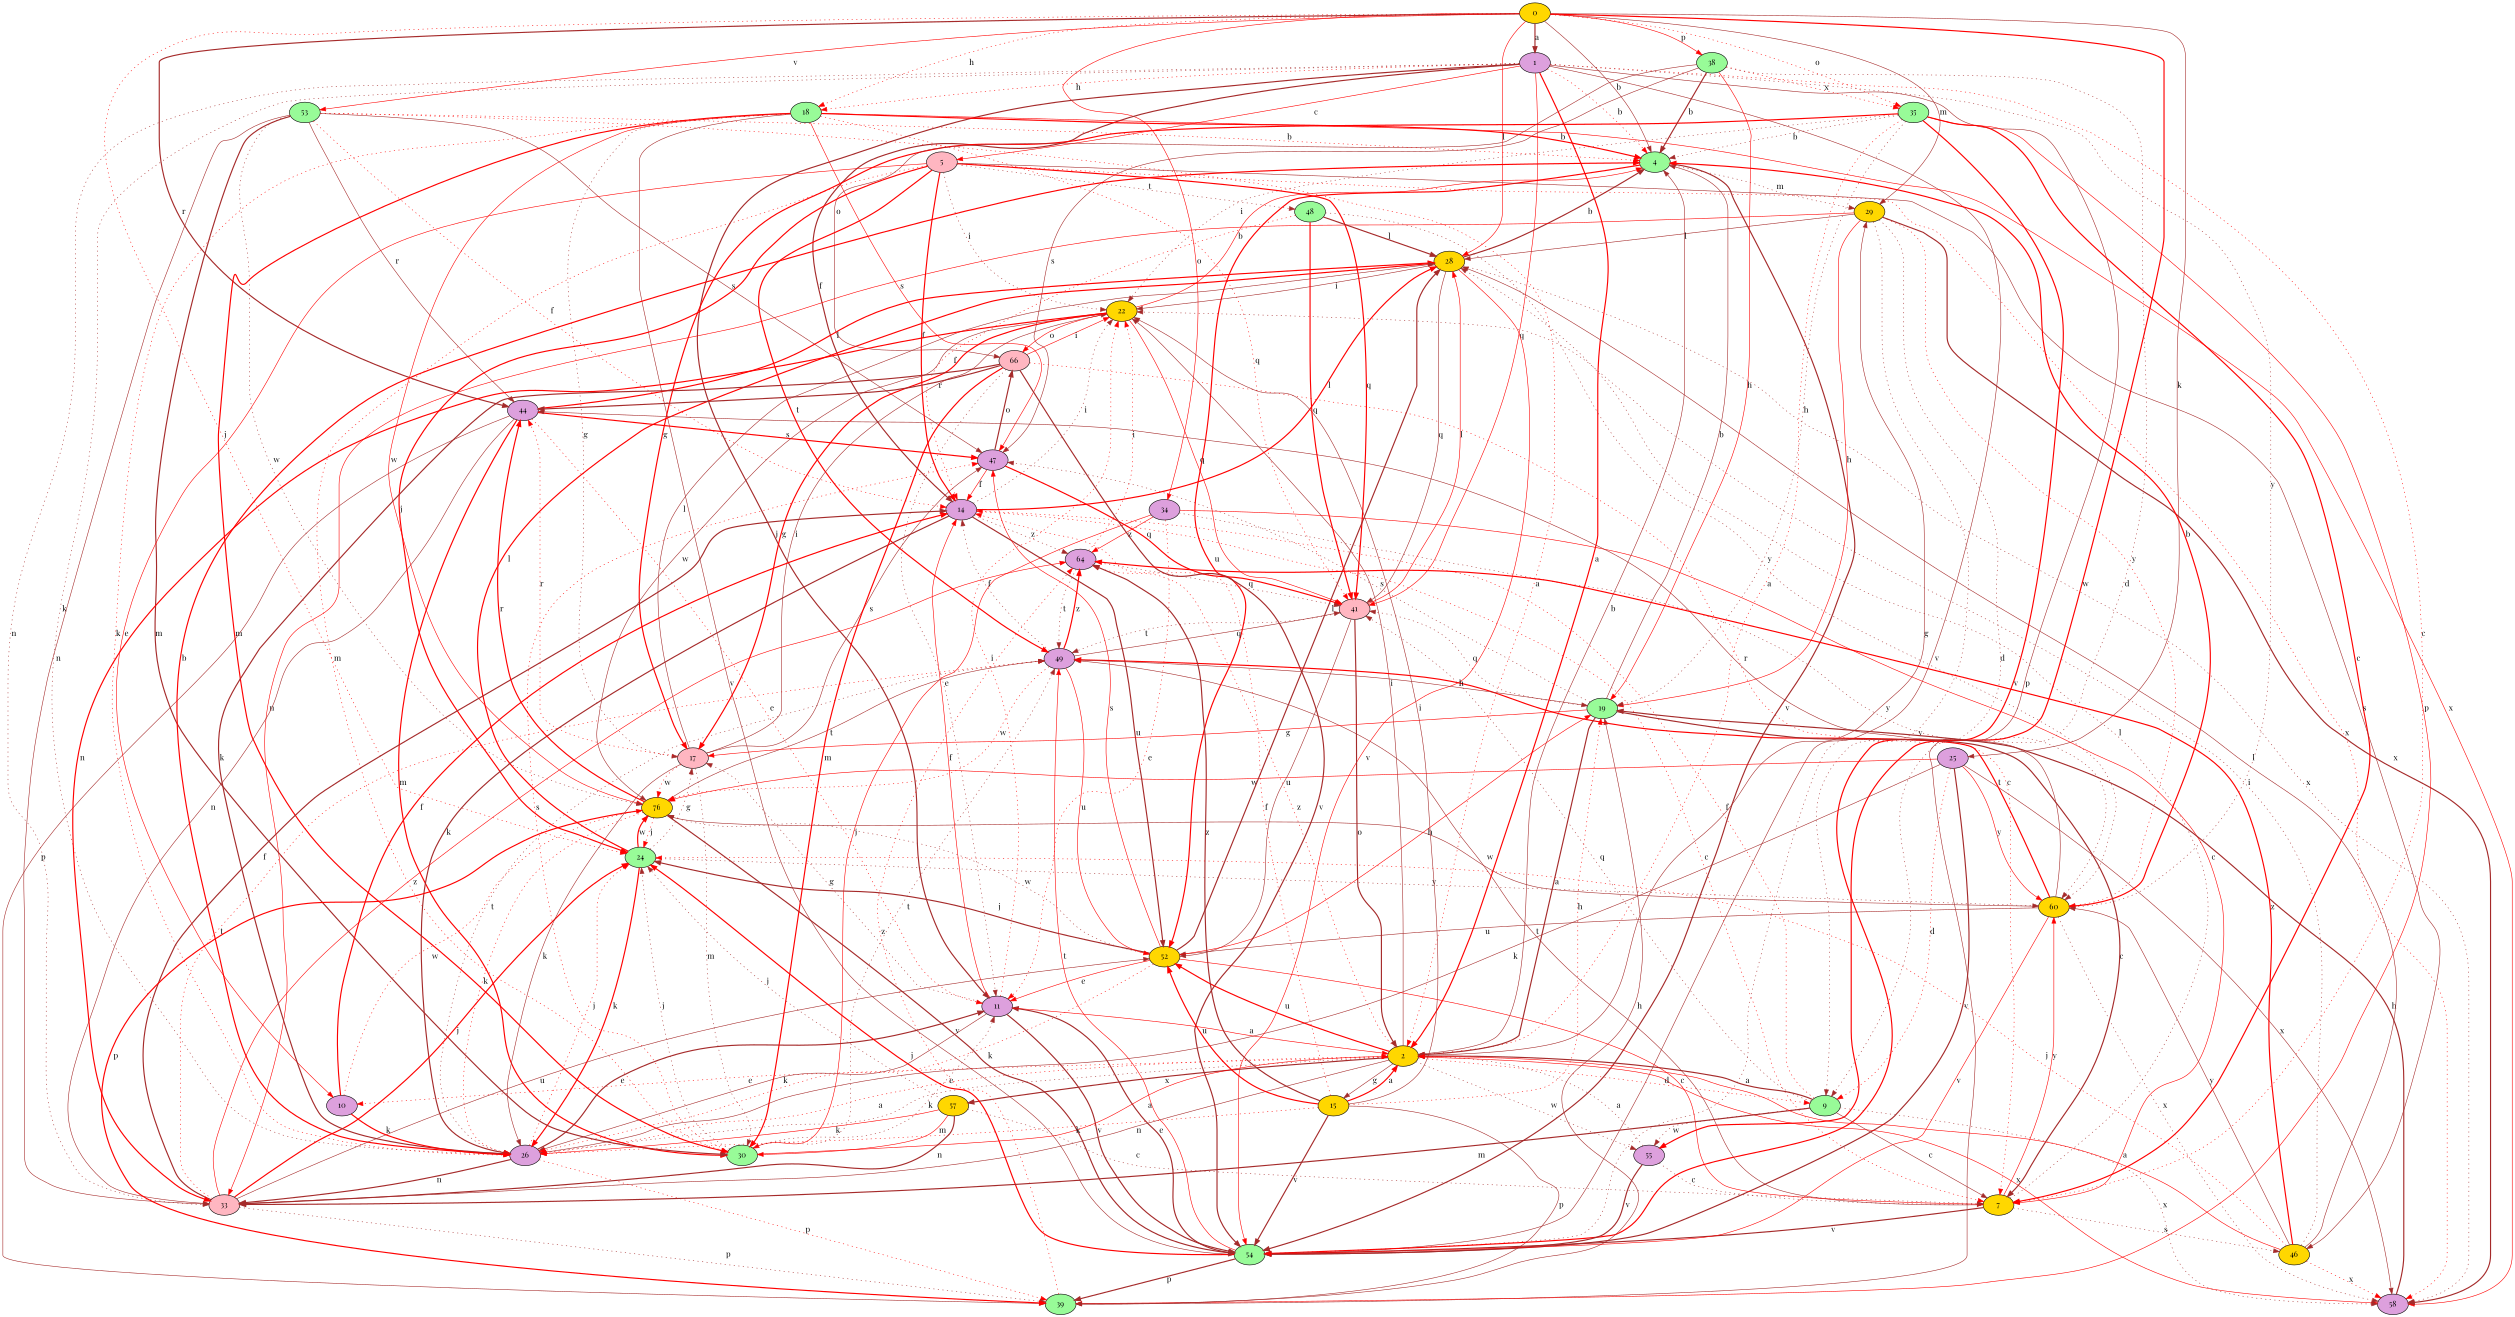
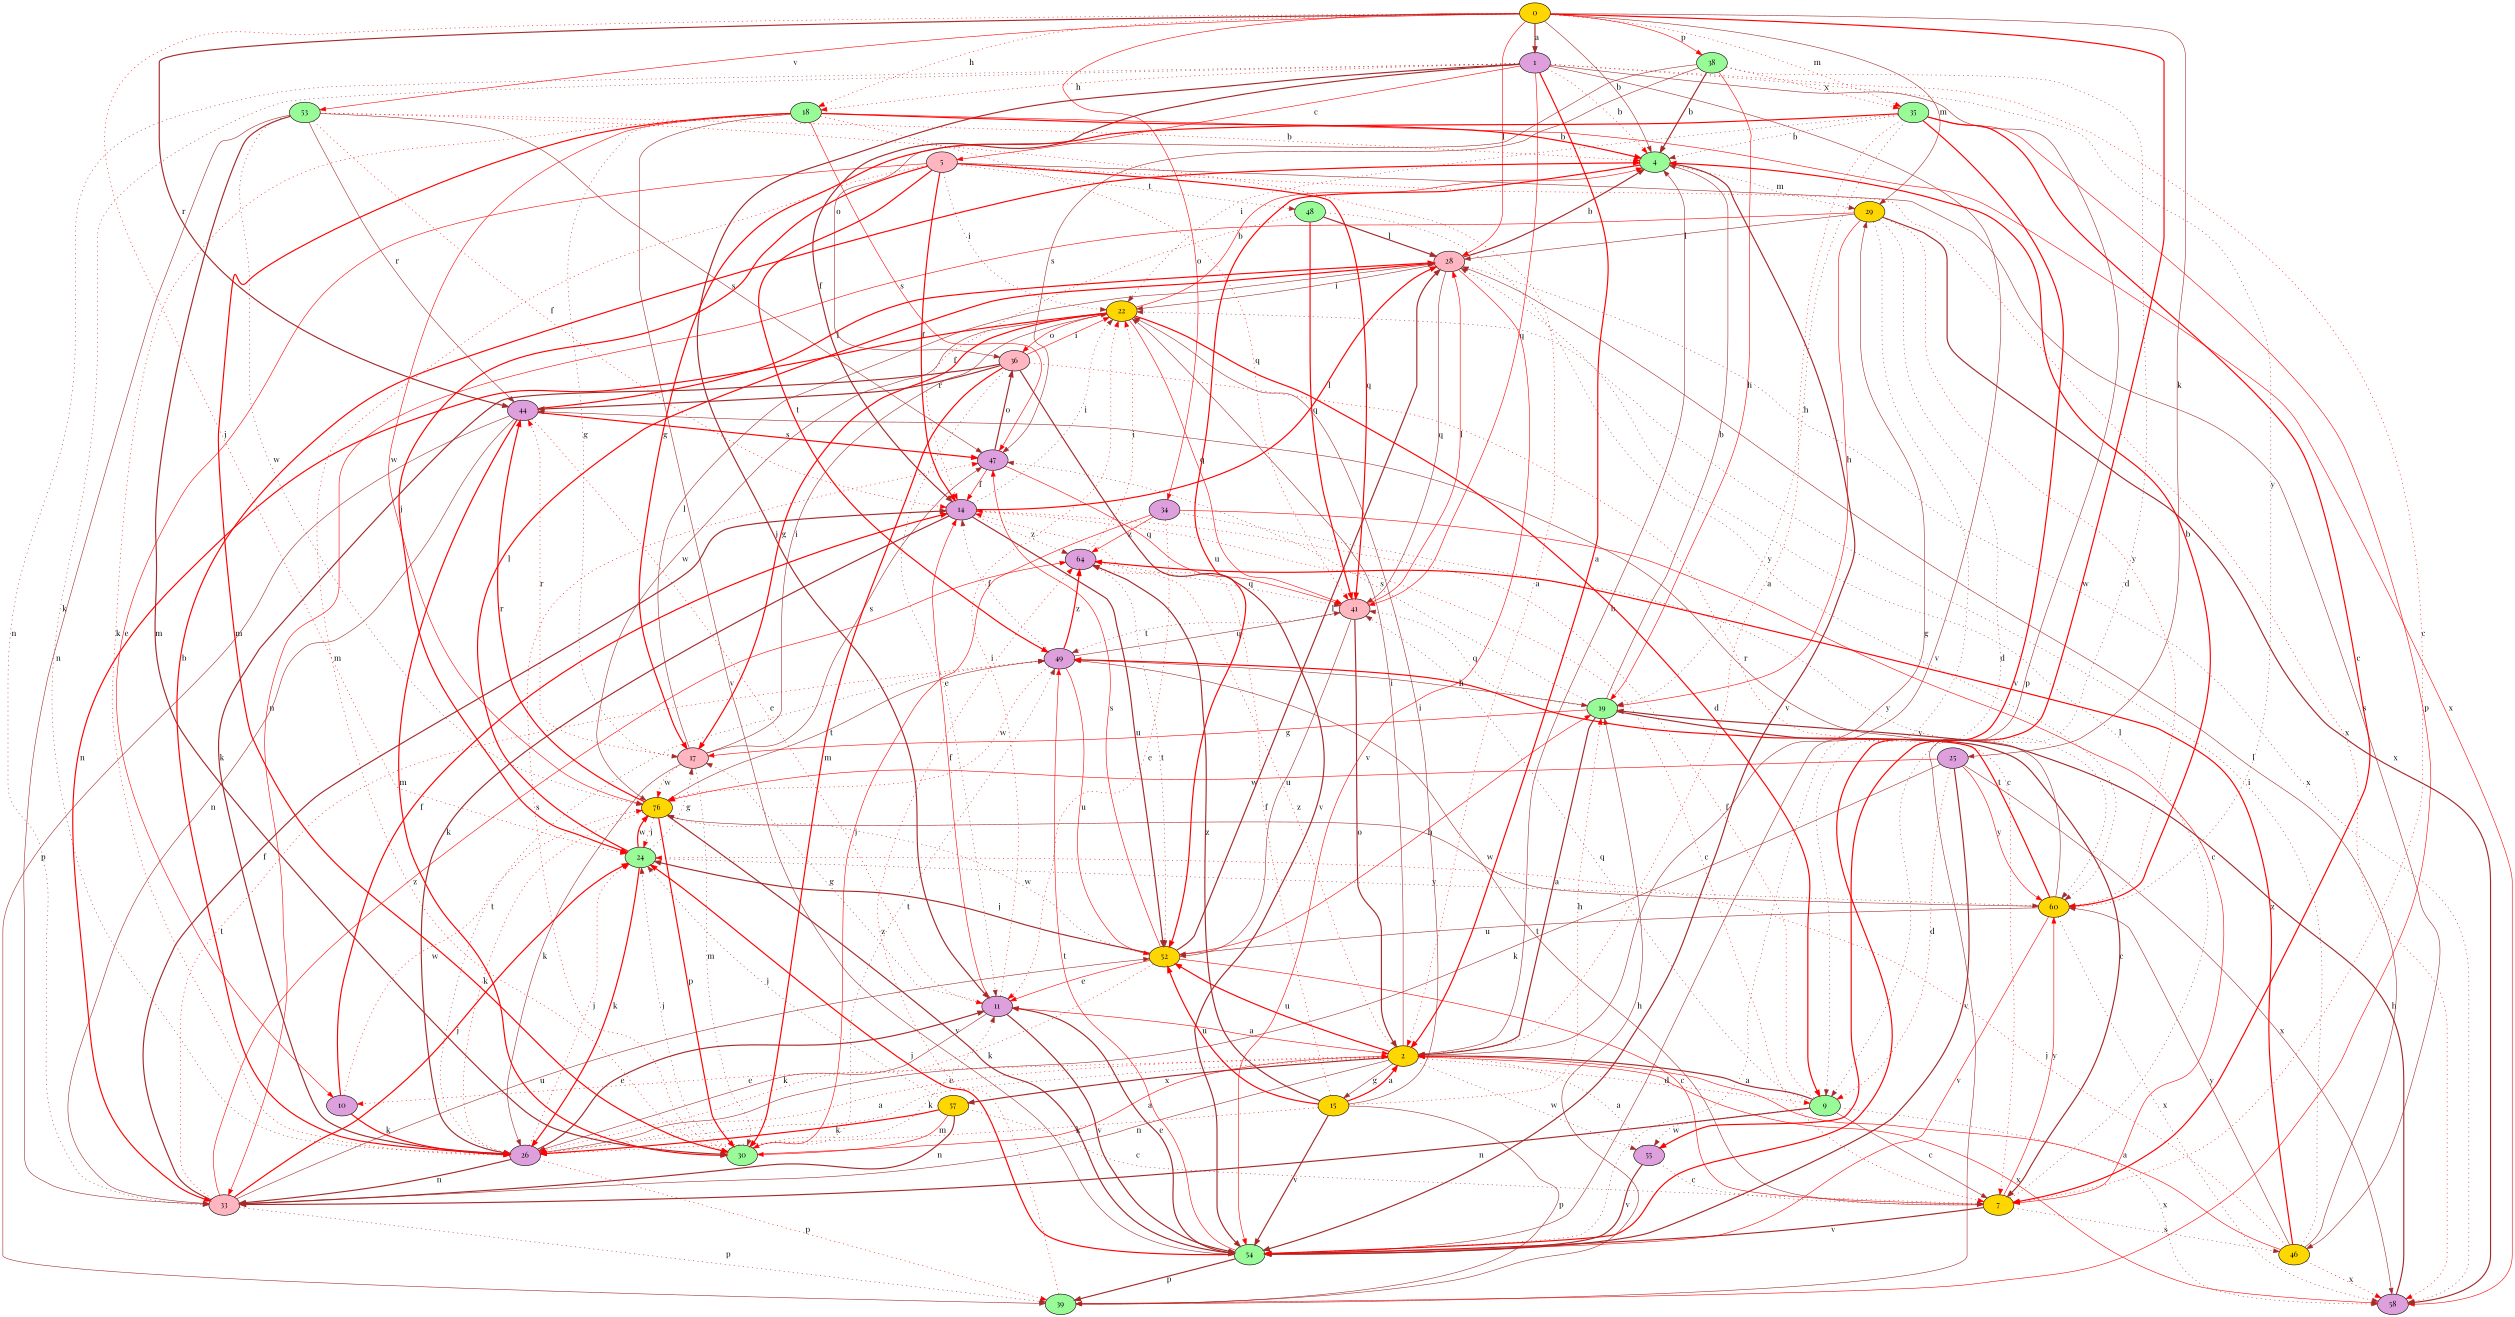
edge "0" -> "35": label "o" -> "m"
node "28": fillcolor gold -> lightpink
node "66": label "66" -> "36"
edge "47" -> "41": style bold -> solid
edge "64" -> "49": now "64" -> "52"
edge "22" -> "9": added, label "d"
edge "57" -> "26": style solid -> bold
edge "9" -> "33": label "m" -> "n"
edge "76" -> "39": now "76" -> "30"
